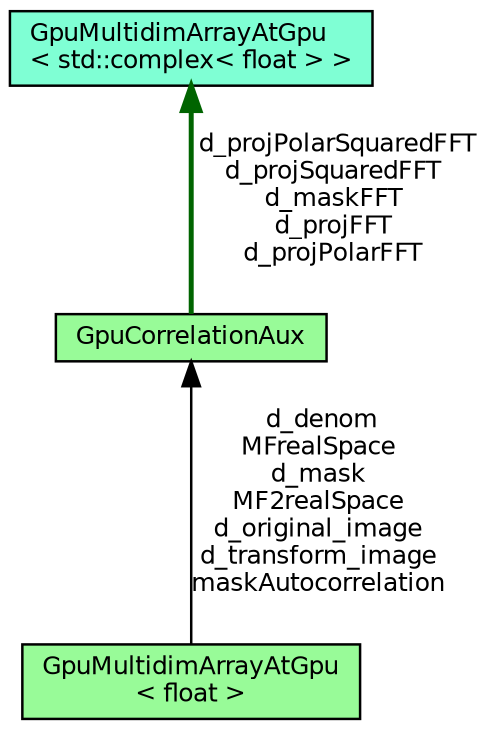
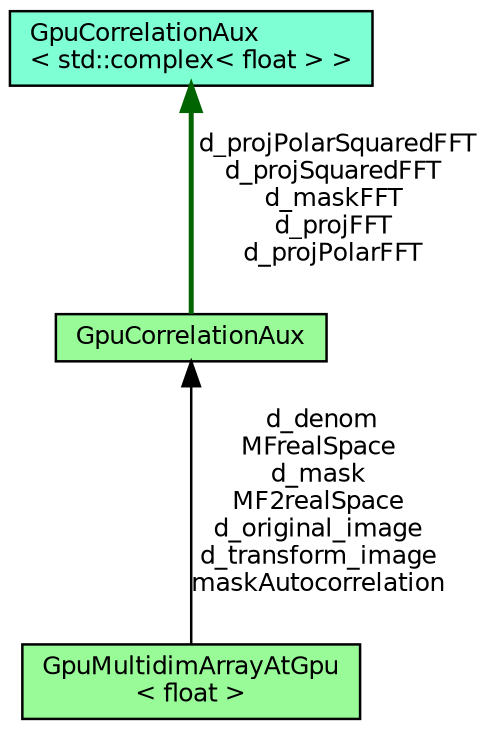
node "GpuMultidimArrayAtGpu < std::complex< float > >": label "GpuMultidimArrayAtGpu < std::complex< float > >" -> "GpuCorrelationAux < std::complex< float > >"
